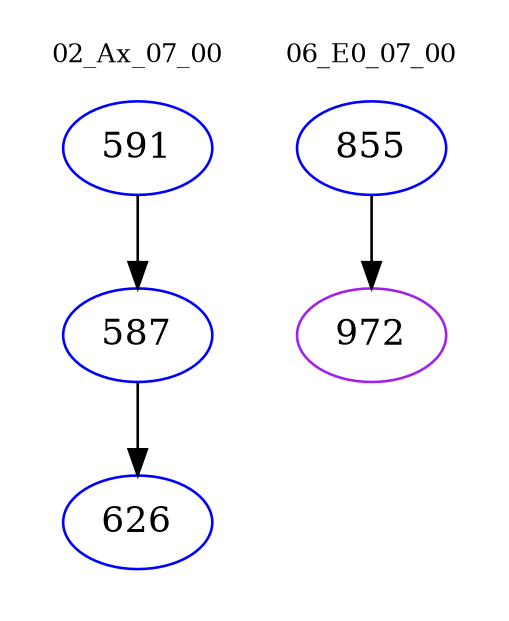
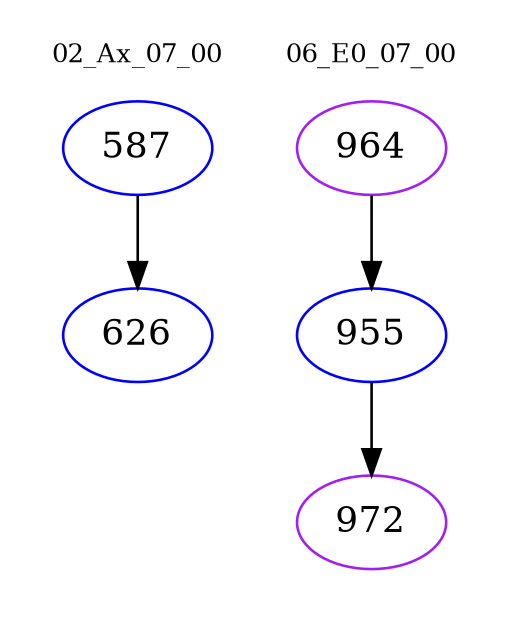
node "591": removed
node "964": added
node "855": label "855" -> "955"
